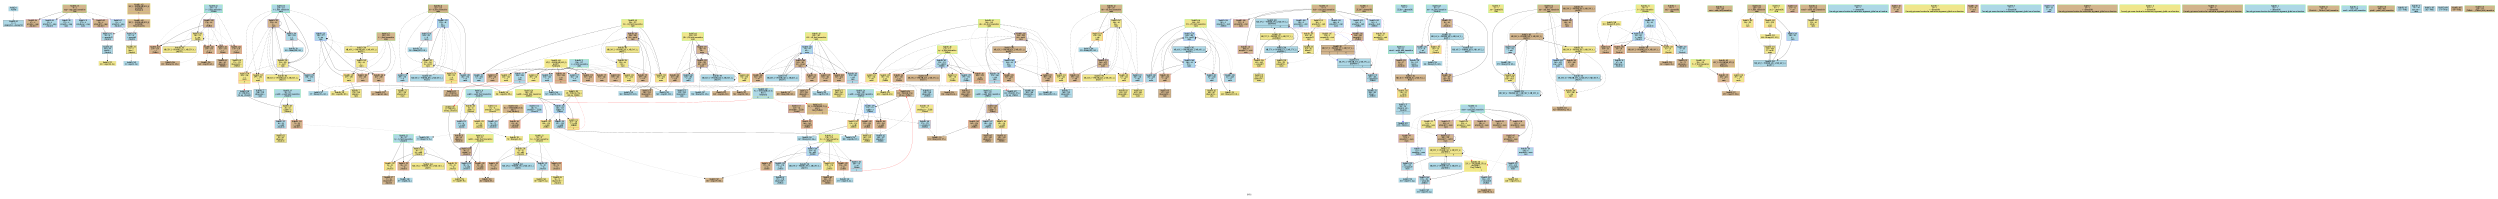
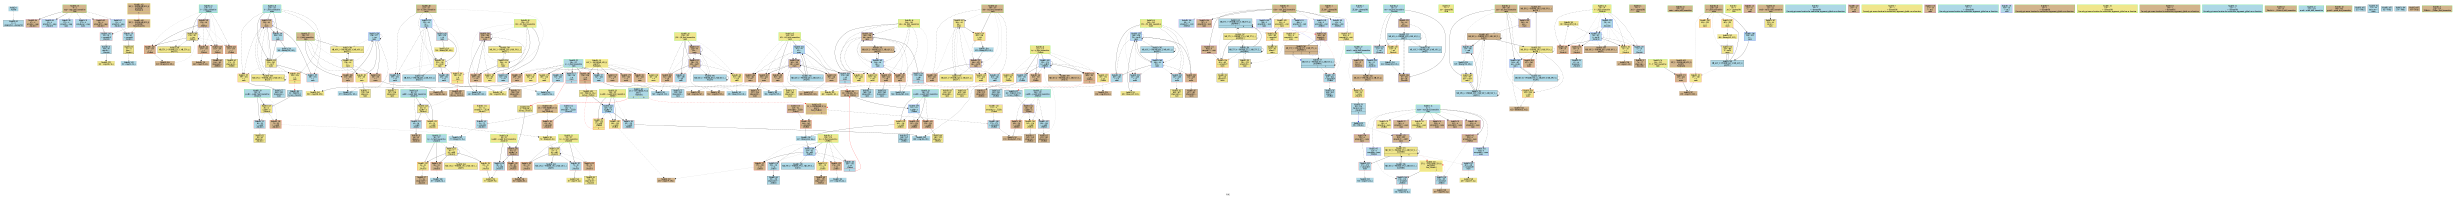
edge "NodeID: 38" -> "NodeID: 189": removed
node "NodeID: 319": fillcolor lightblue -> khaki
